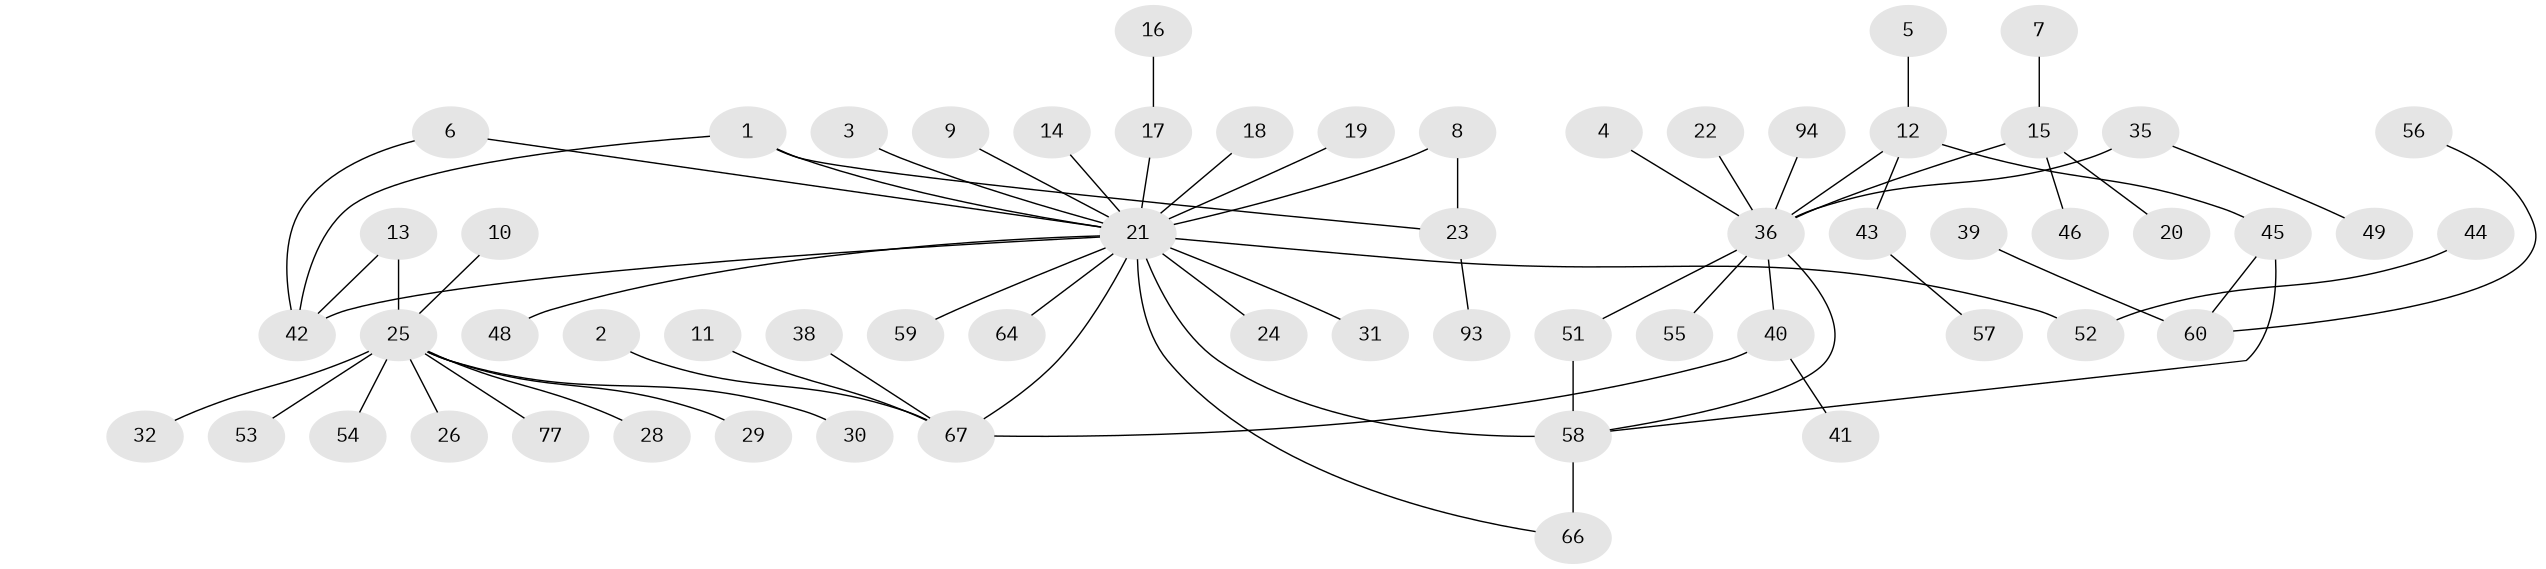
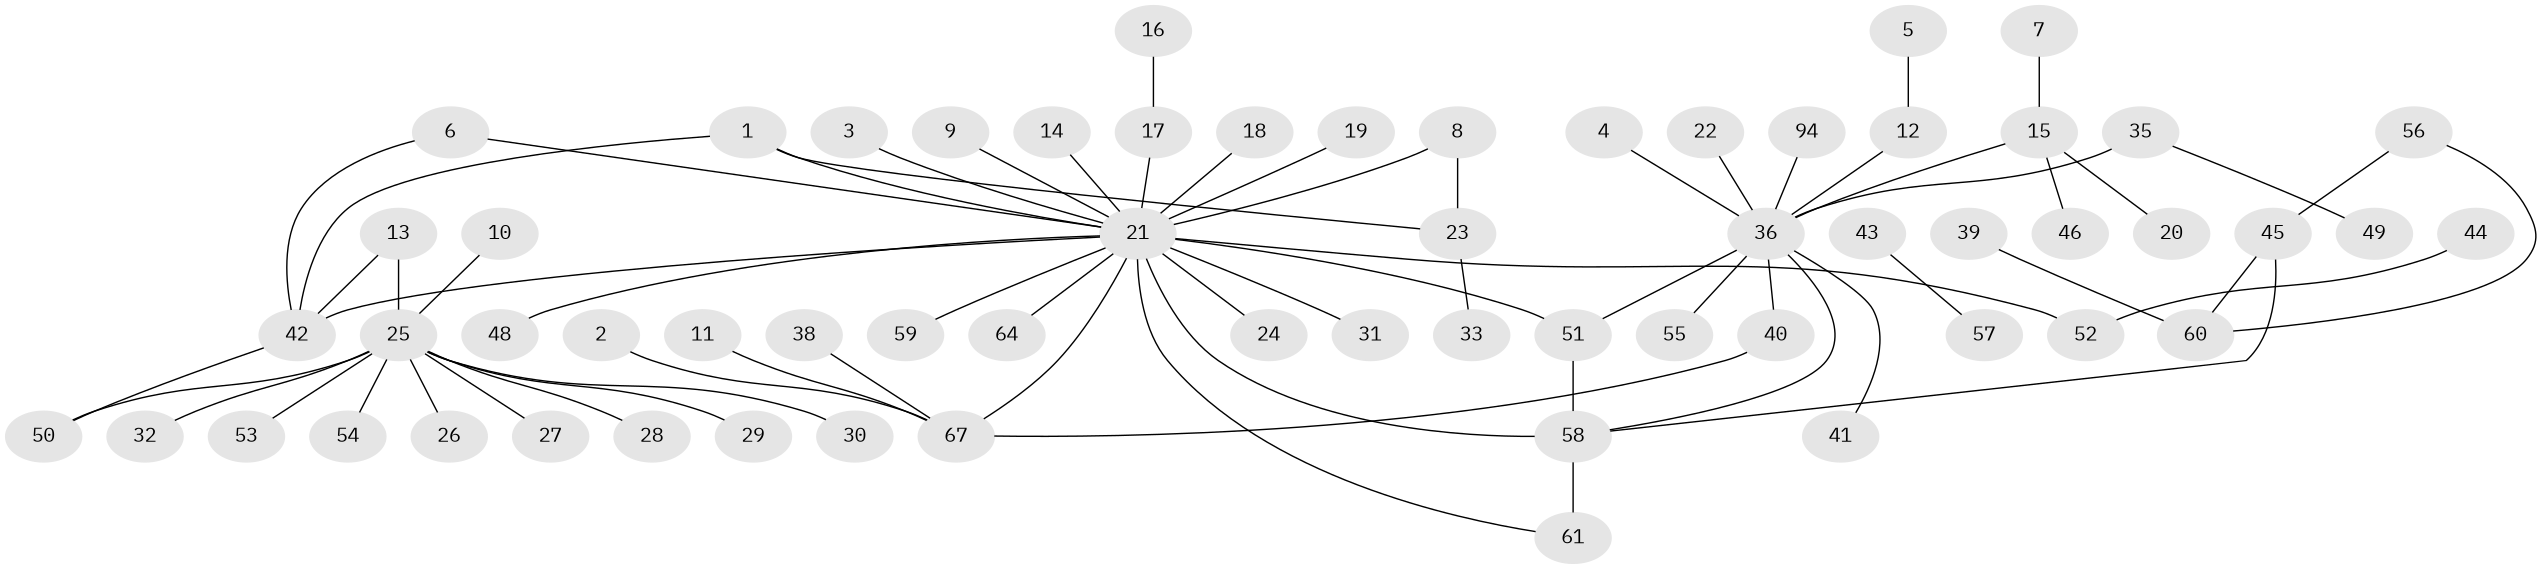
edge "12" -- "43": removed
edge "12" -- "45": now "56" -- "45"
edge "21" -- "51": added
node "93": label "93" -> "33"
edge "40" -- "41": now "36" -- "41"
node "50": added
node "77": label "77" -> "27"
node "66": label "66" -> "61"
